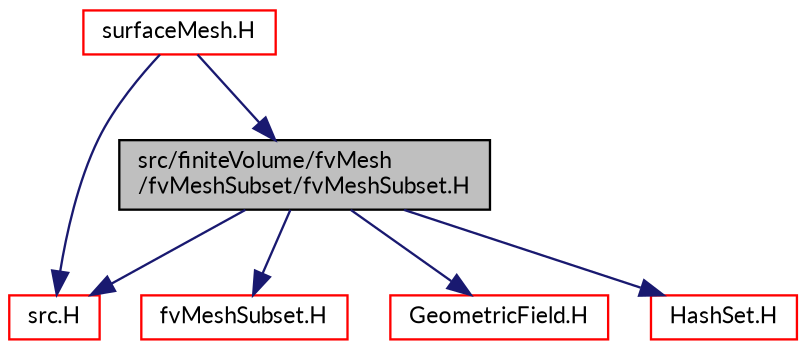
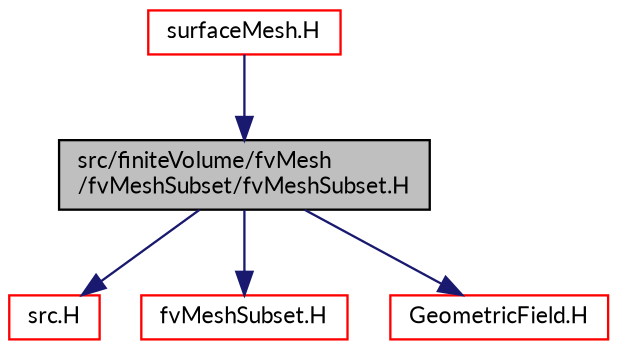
edge "surfaceMesh.H" -> "src.H": removed
node "HashSet.H": removed
